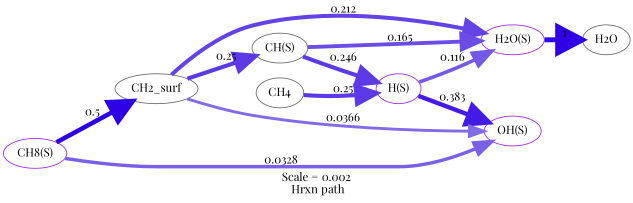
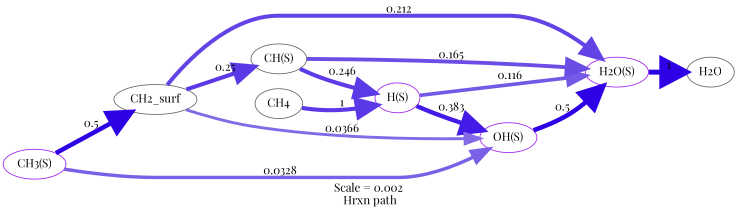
edge "CH4" -> "H(S)": label " 0.25" -> " 1"
edge "OH(S)" -> "H2O(S)": added, label "0.5"
node "CH8(S)": label "CH8(S)" -> "CH3(S)"
